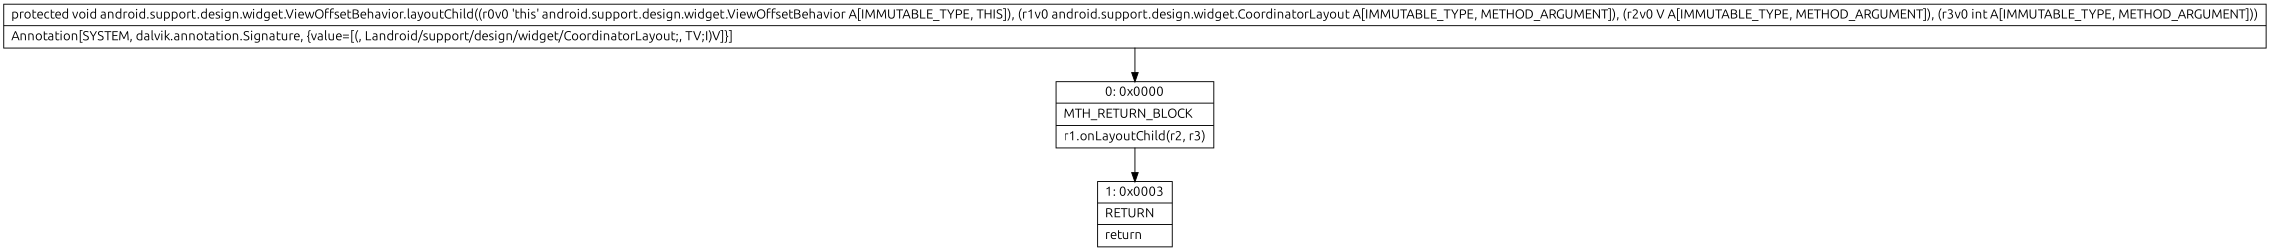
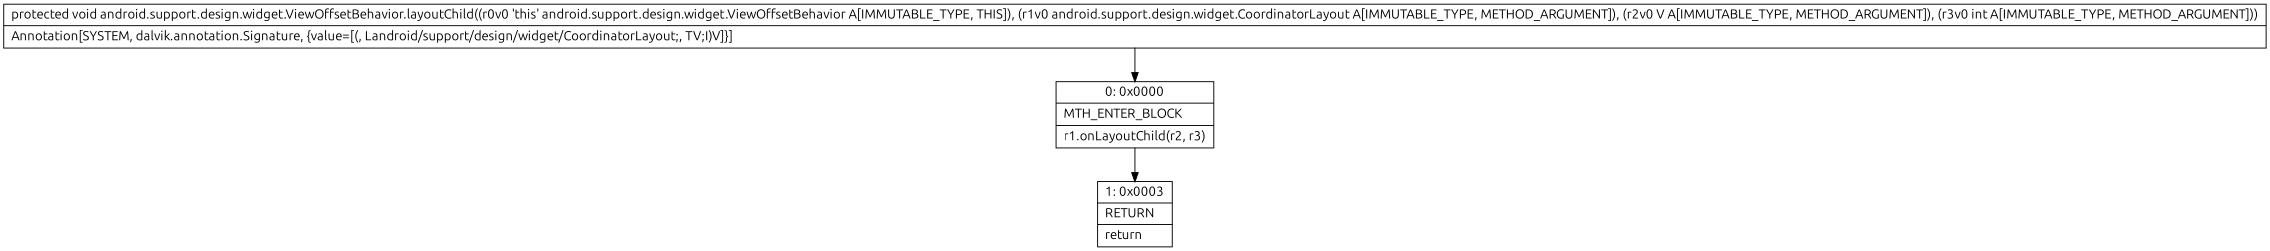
node "0: 0x0000": text "MTH_RETURN_BLOCK" -> "MTH_ENTER_BLOCK"
